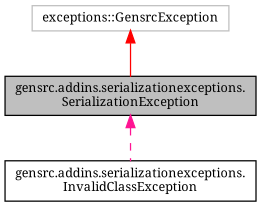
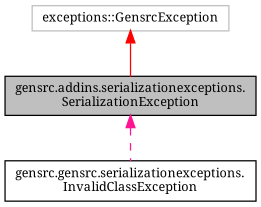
node "gensrc.addins.serializationexceptions. InvalidClassException": label "gensrc.addins.serializationexceptions. InvalidClassException" -> "gensrc.gensrc.serializationexceptions. InvalidClassException"
